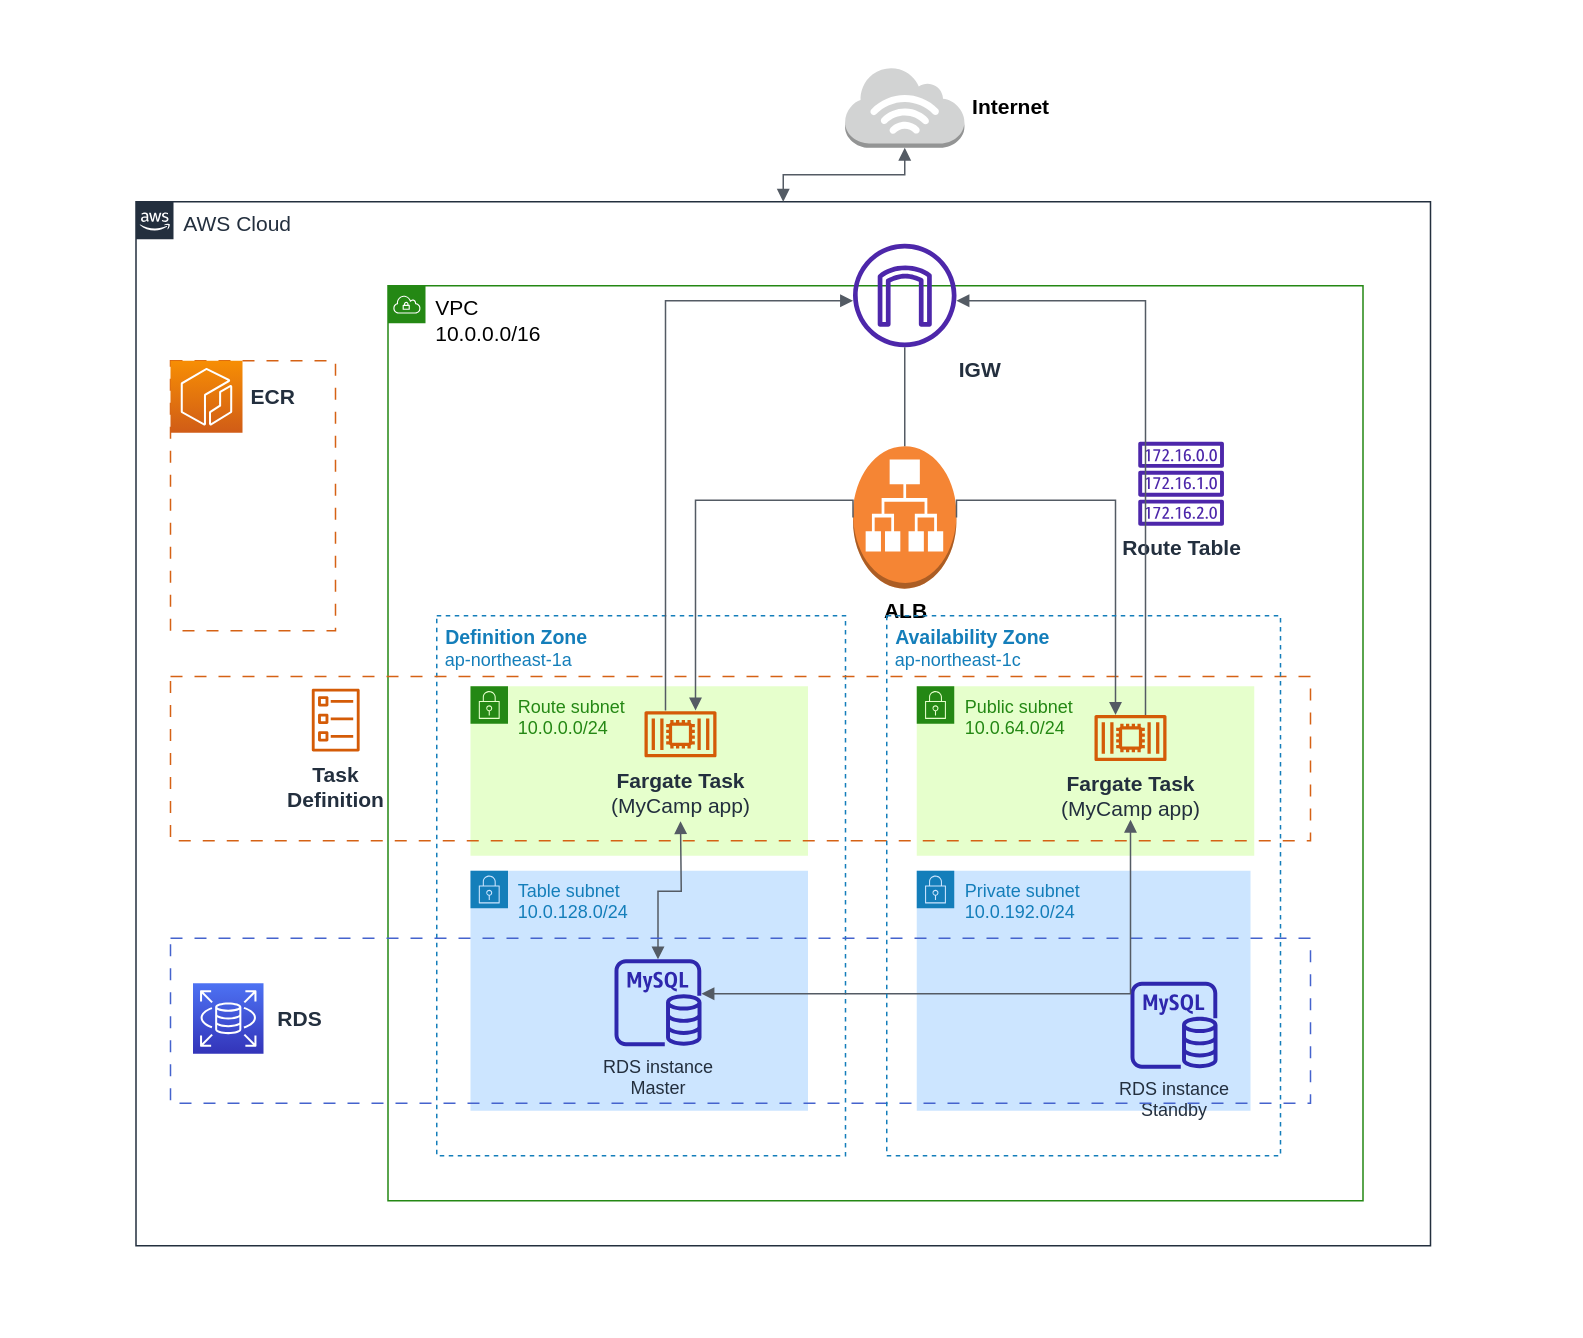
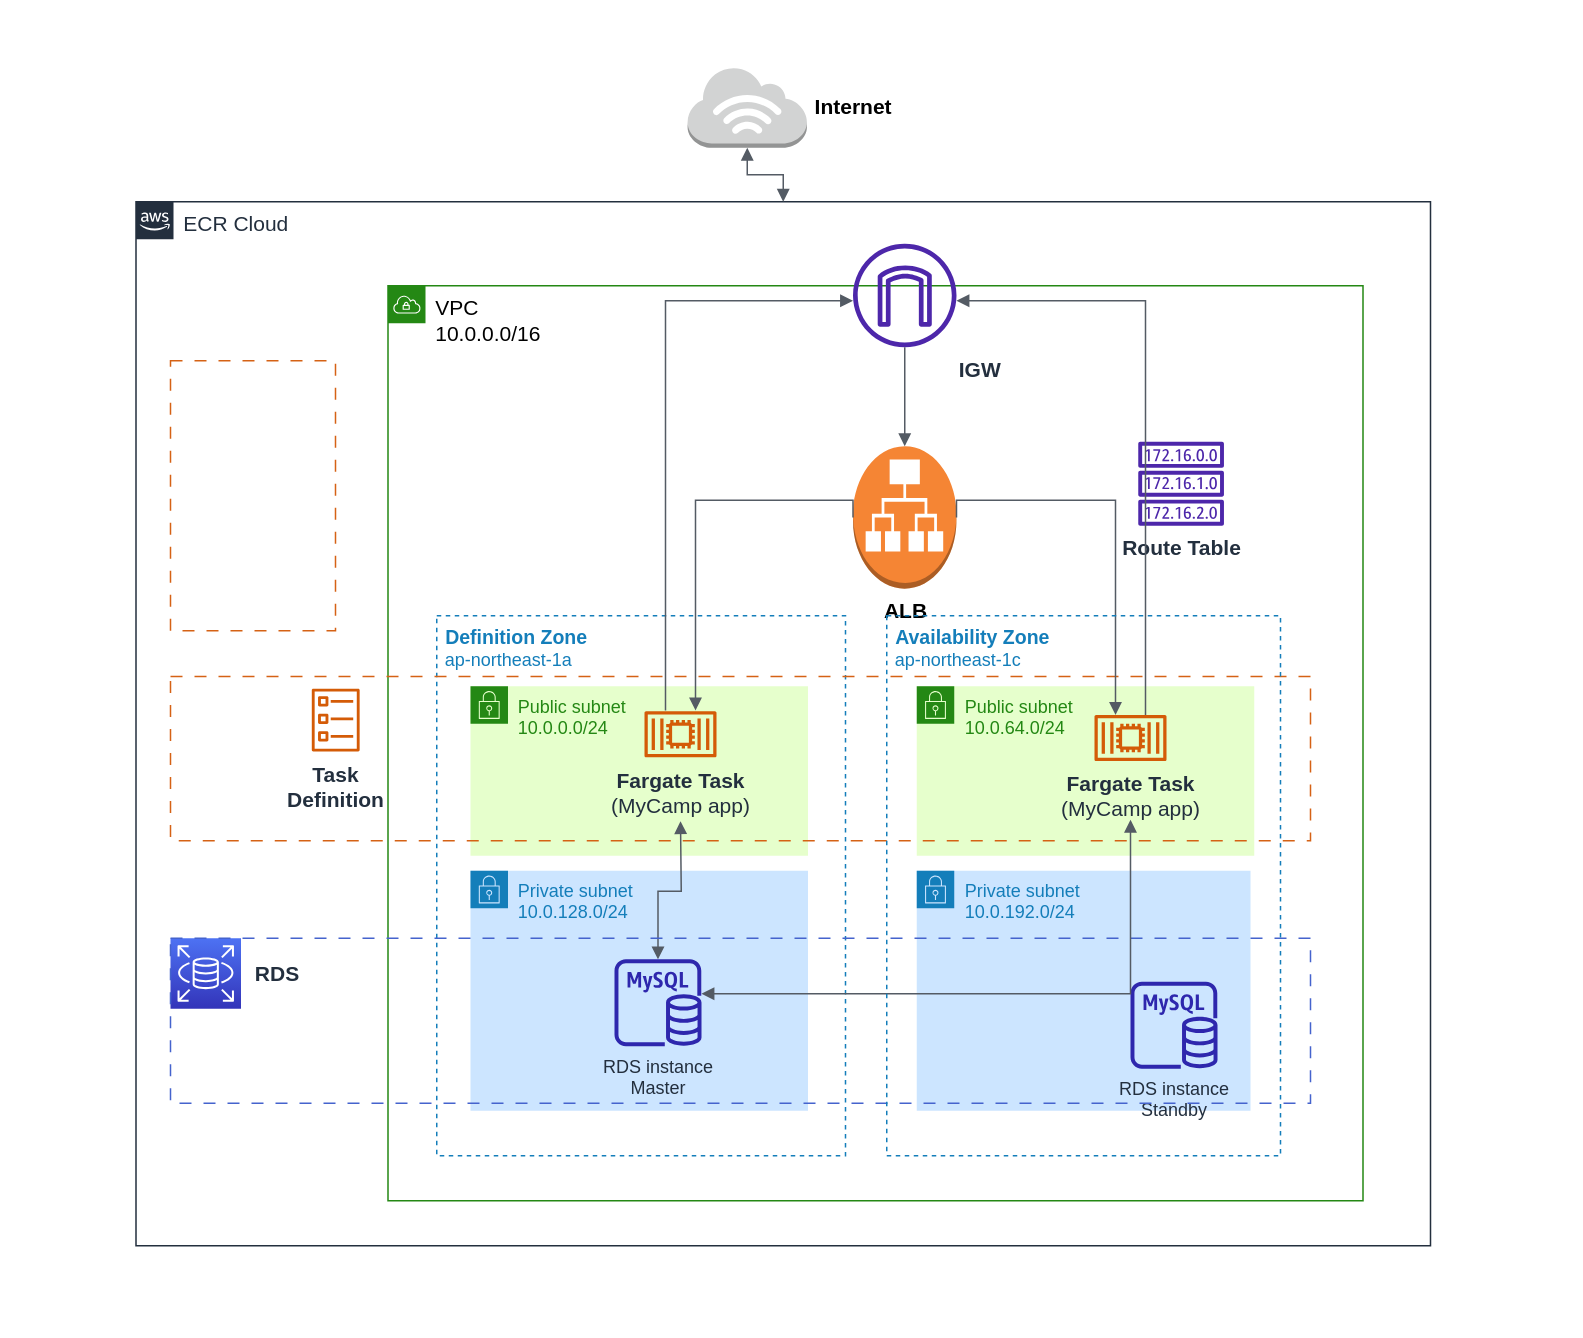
node "Internet": moved (905, 107) -> (747, 107)
node "AWS Cloud": label "AWS Cloud" -> "ECR Cloud"
node "ECR": removed
edge "IGW" -- "ALB": arrowhead none -> block
node "Route subnet 10.0.0.0/24": label "Route subnet 10.0.0.0/24" -> "Public subnet 10.0.0.0/24"
node "Table subnet 10.0.128.0/24": label "Table subnet 10.0.128.0/24" -> "Private subnet 10.0.128.0/24"
node "RDS": moved (228, 1019) -> (206, 974)
